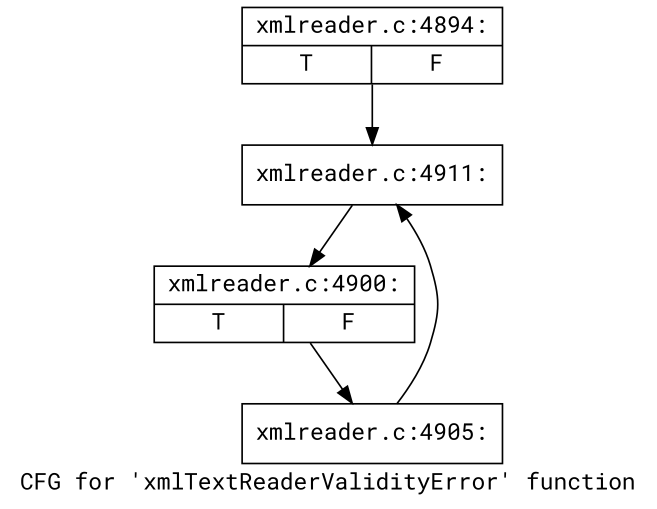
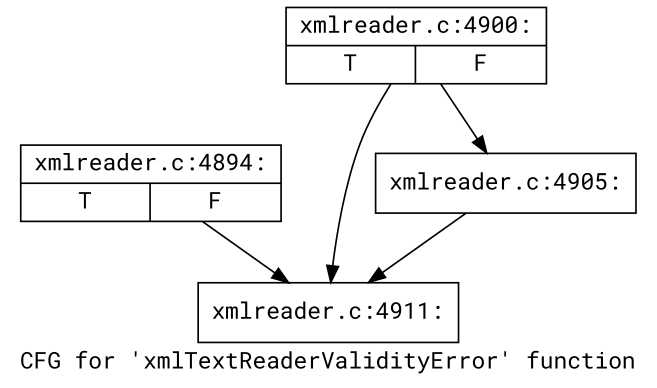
edge "xmlreader.c:4911:" -> "xmlreader.c:4900:": reversed
